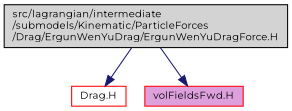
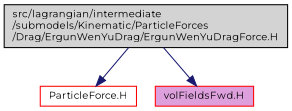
node "Drag.H": label "Drag.H" -> "ParticleForce.H"
